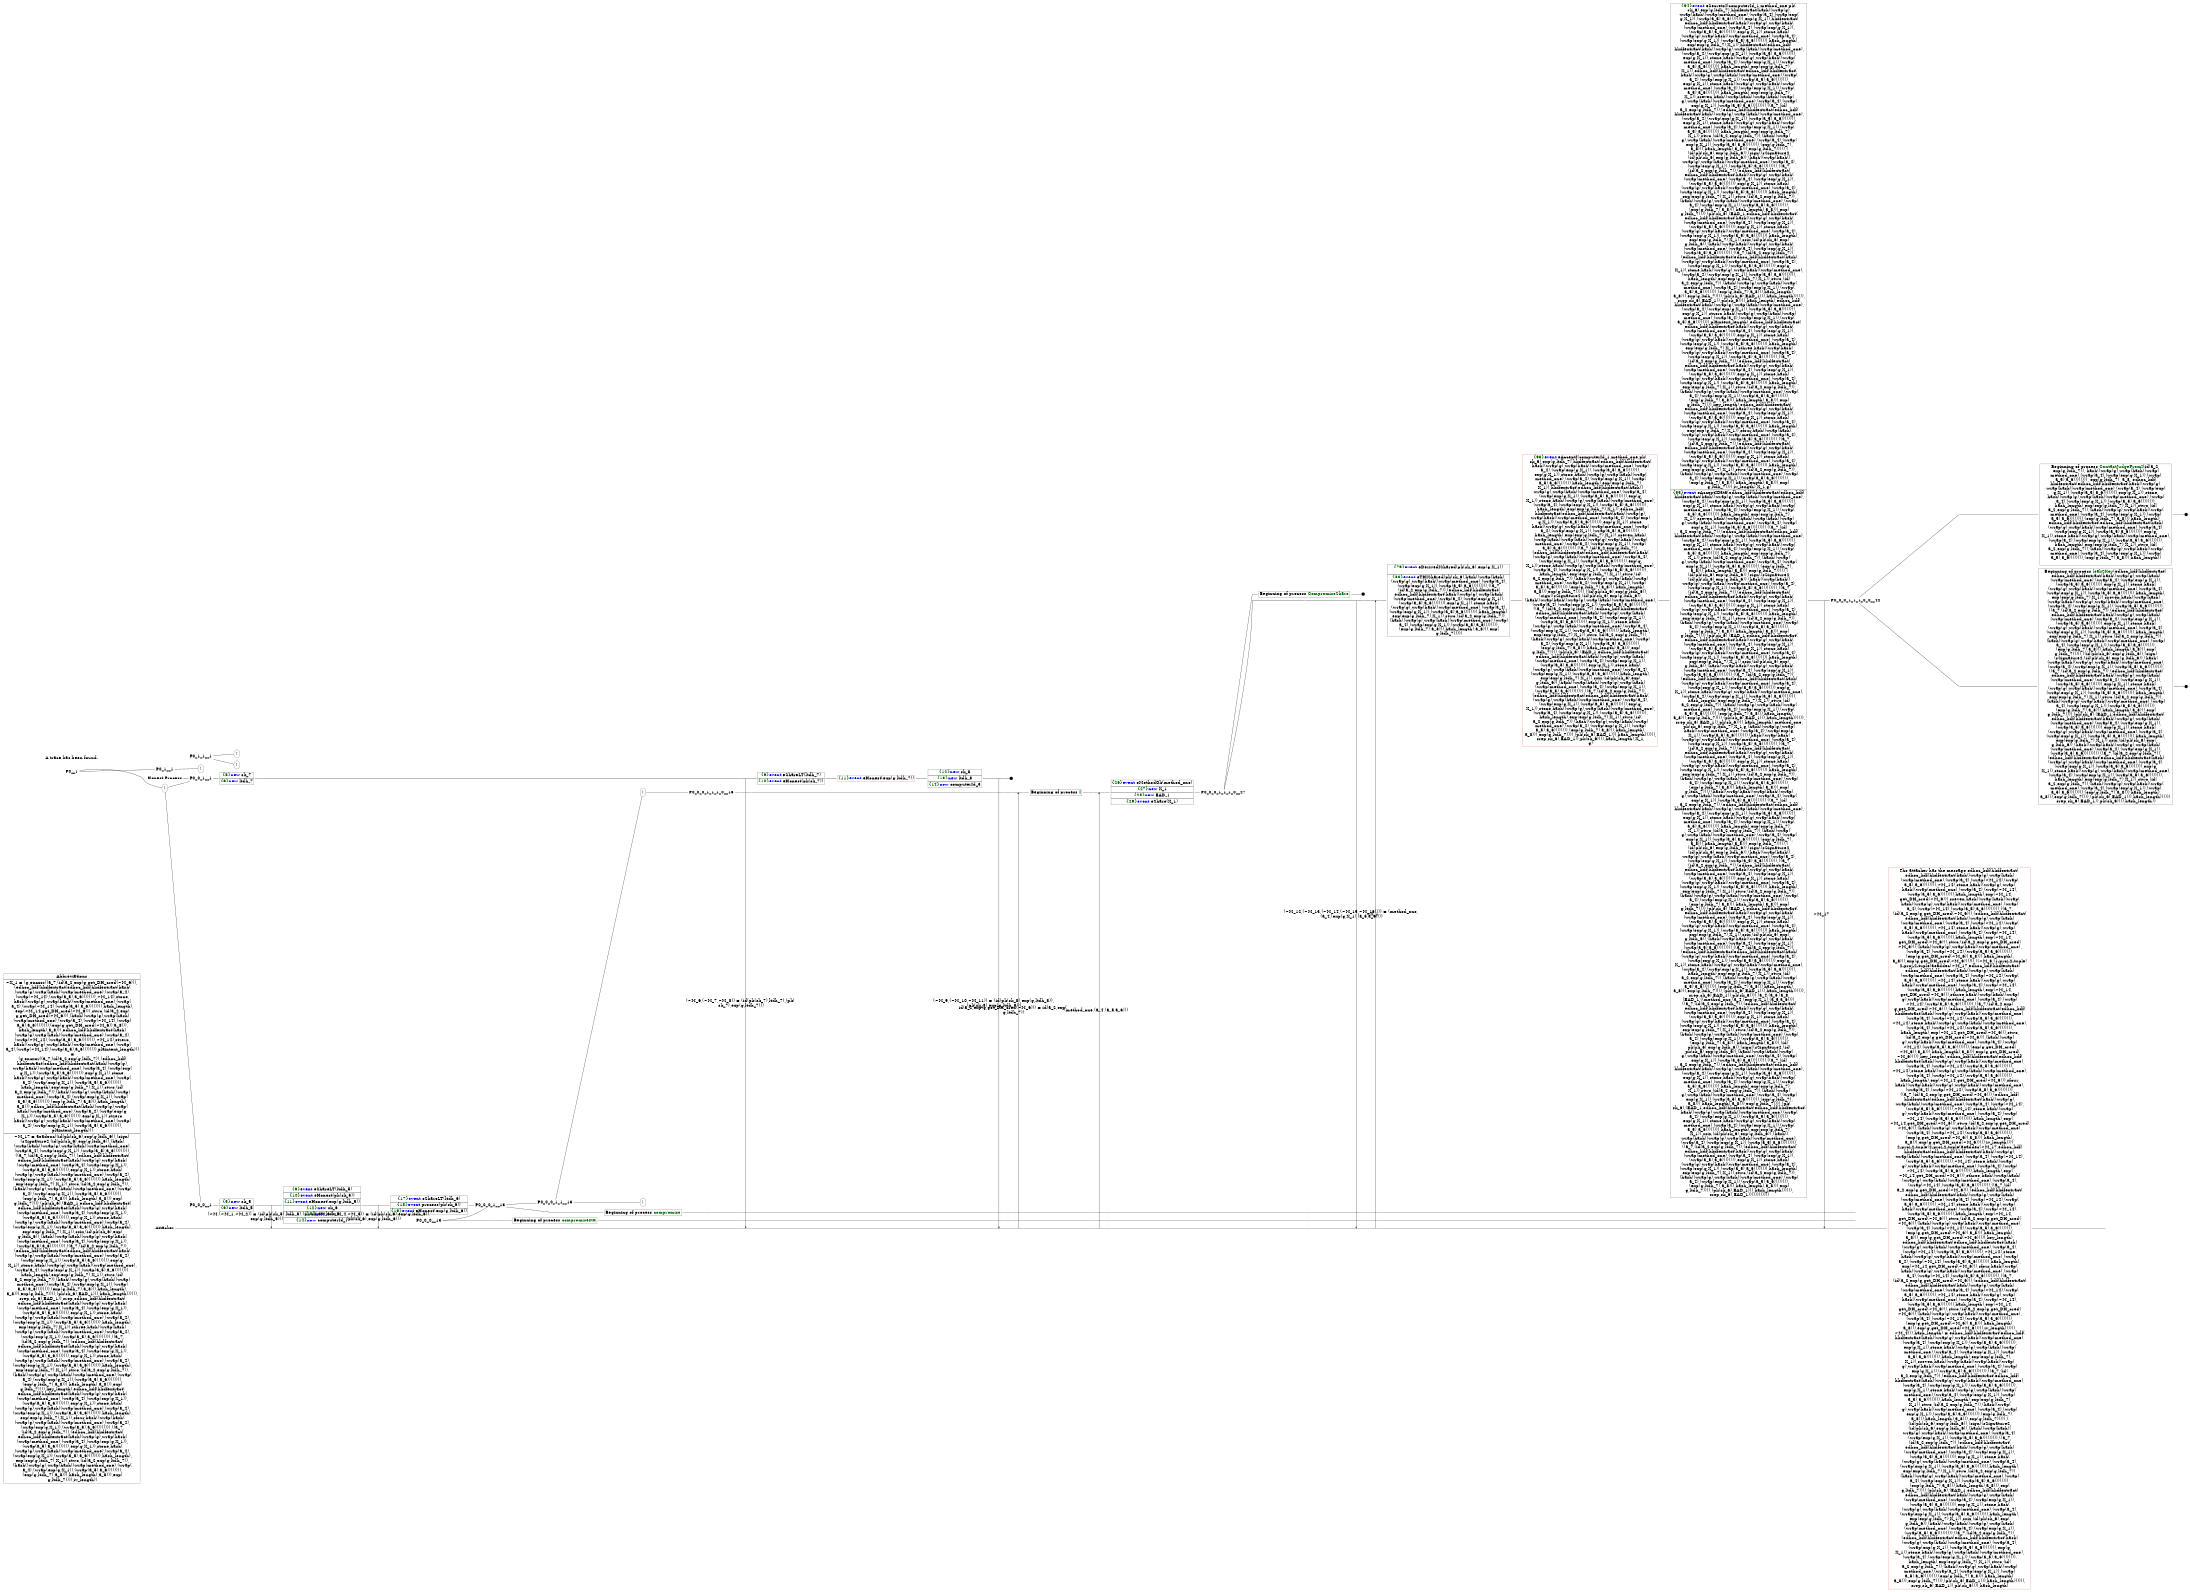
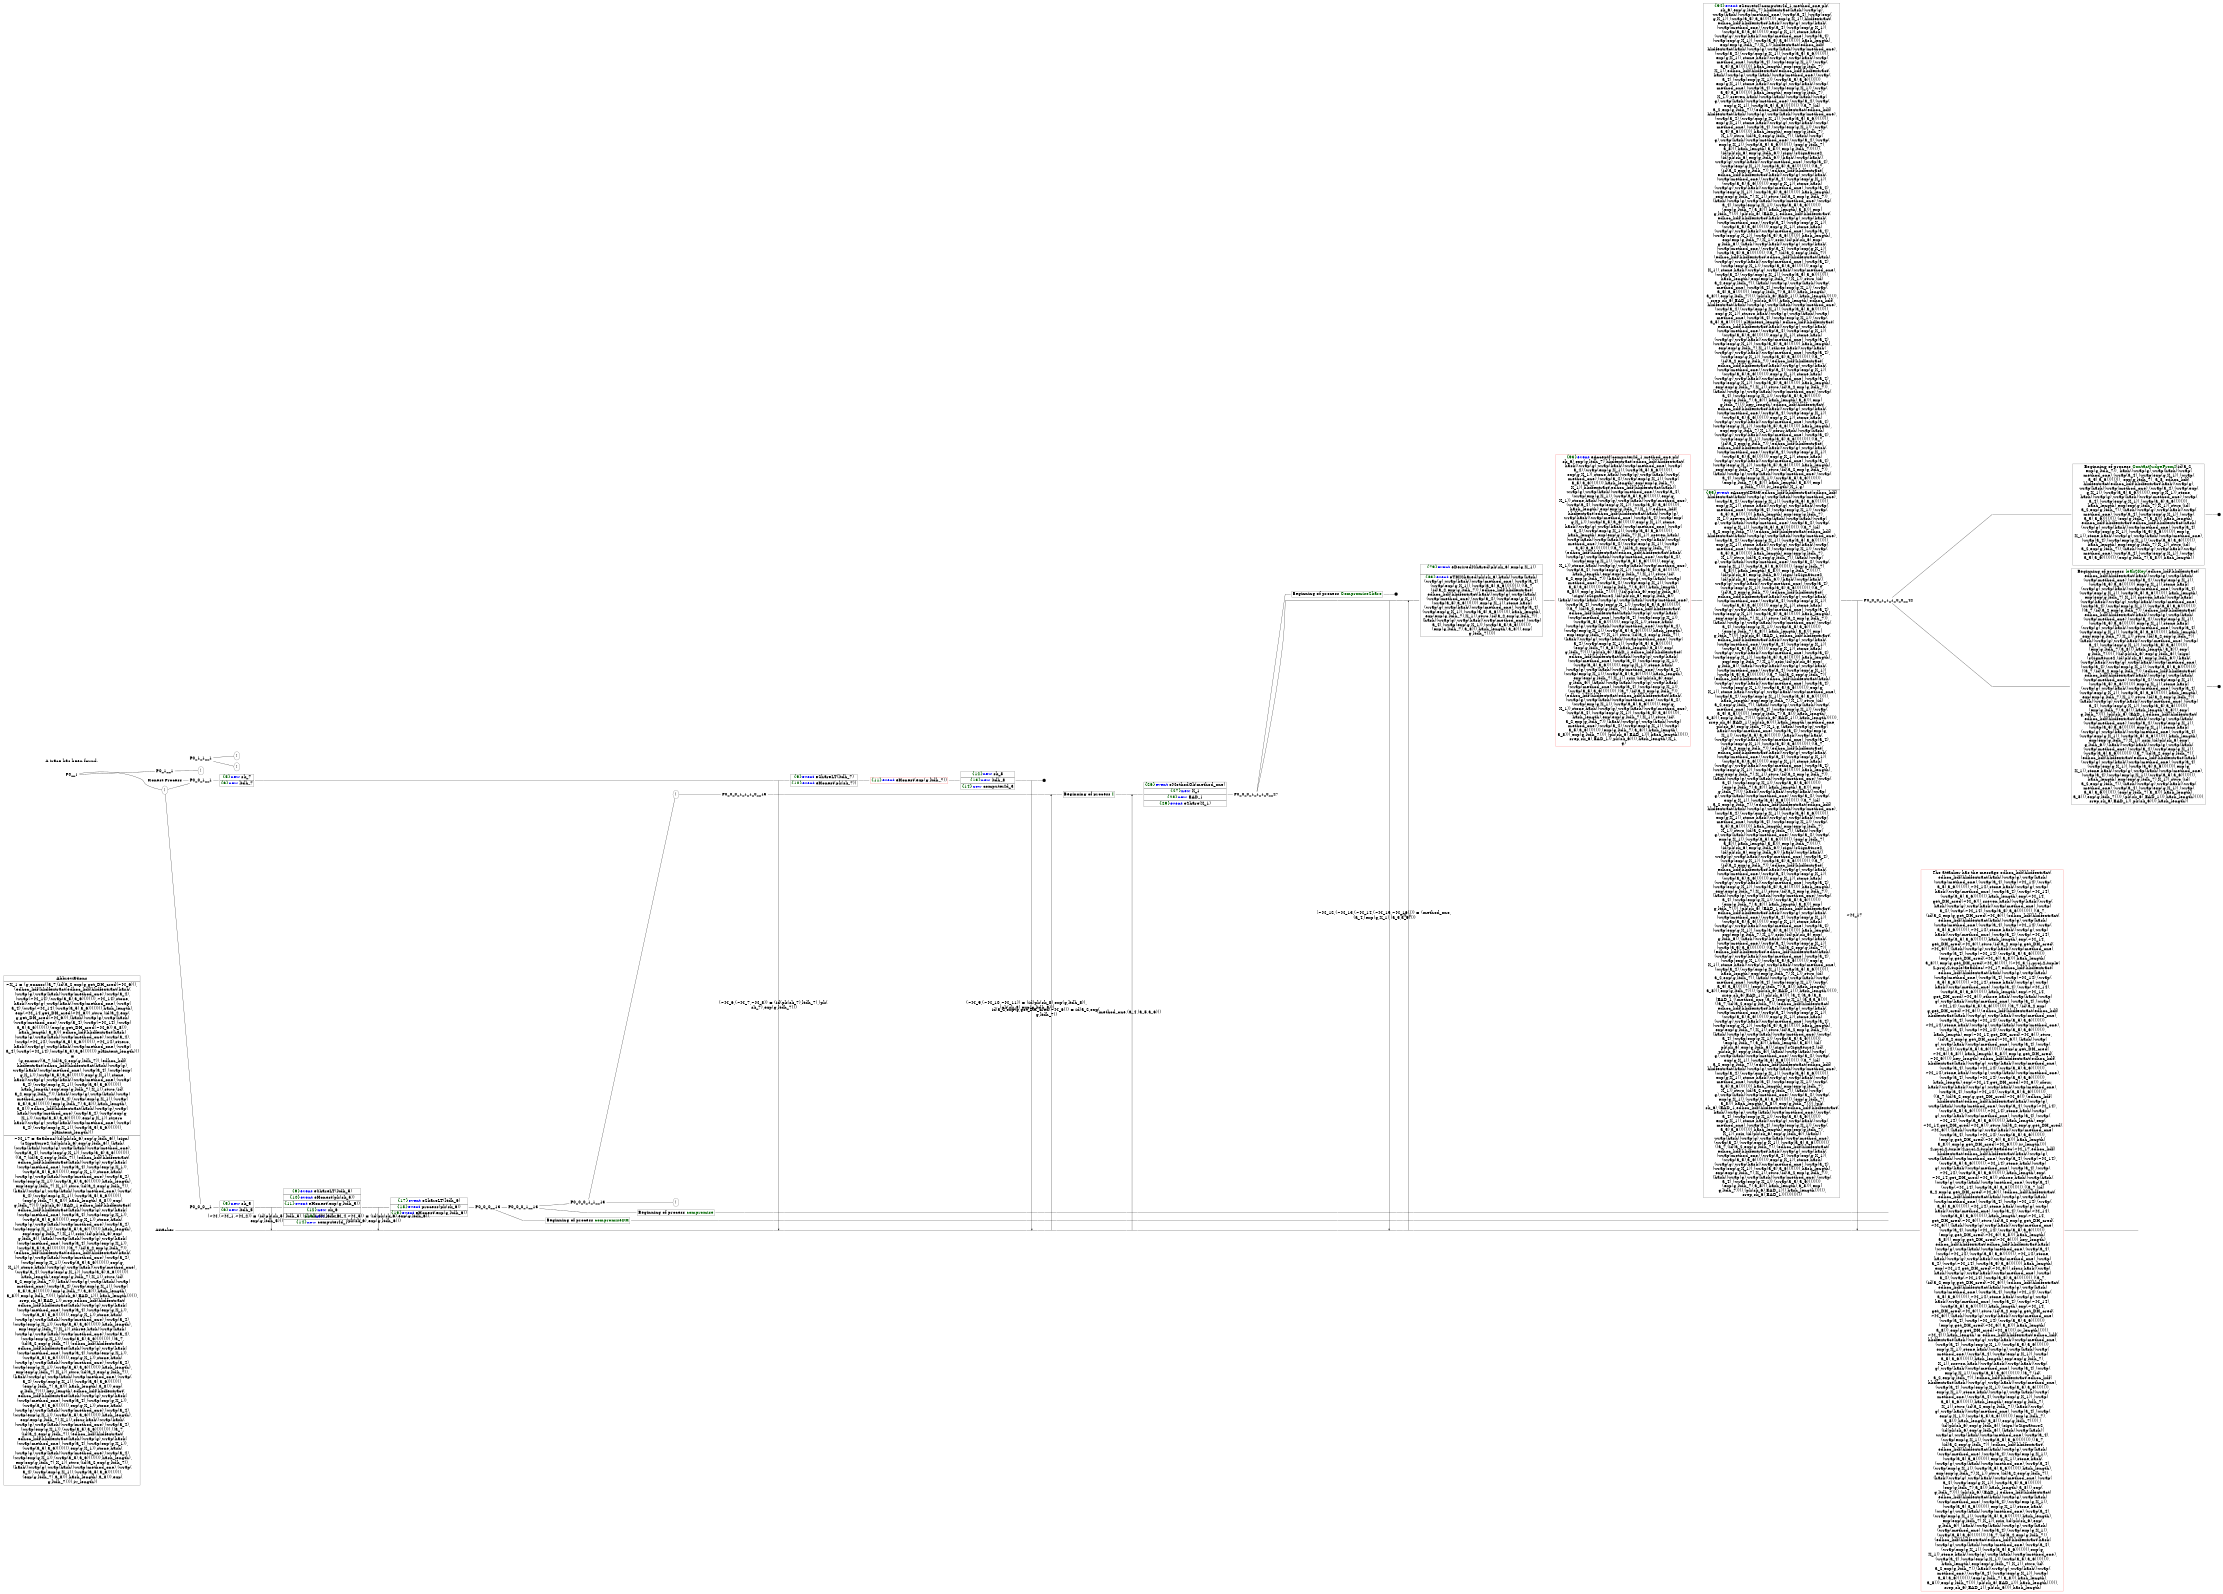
edge "{17}" -- "P0_0_0_1__13": now "{17}" -- "P0_0_0__13"
